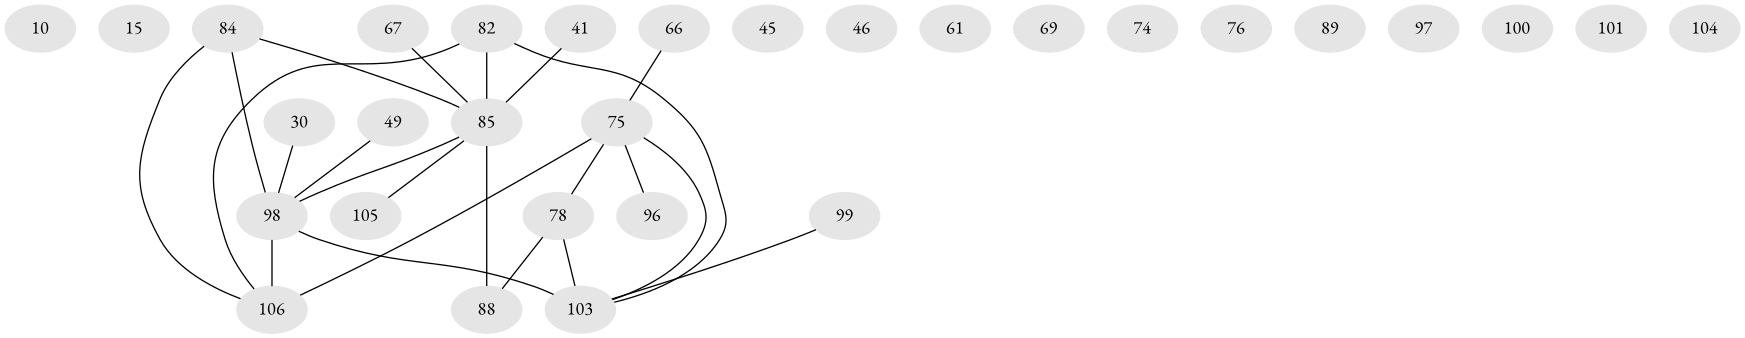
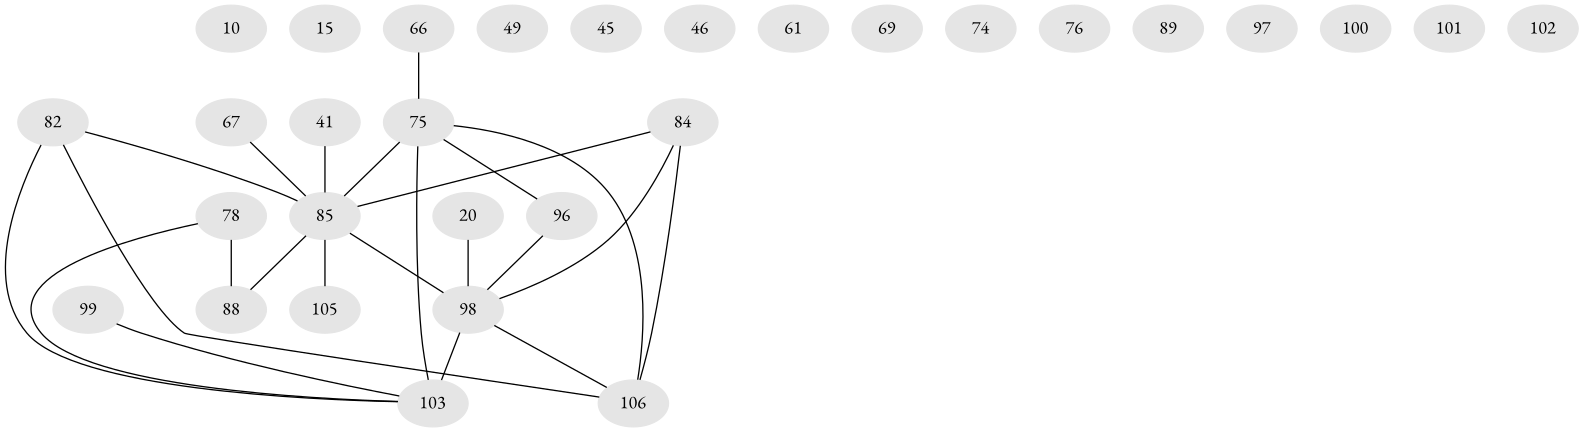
node "104": label "104" -> "102"
node "30": label "30" -> "20"
edge "49" -- "98": now "96" -- "98"
edge "75" -- "78": now "75" -- "85"
